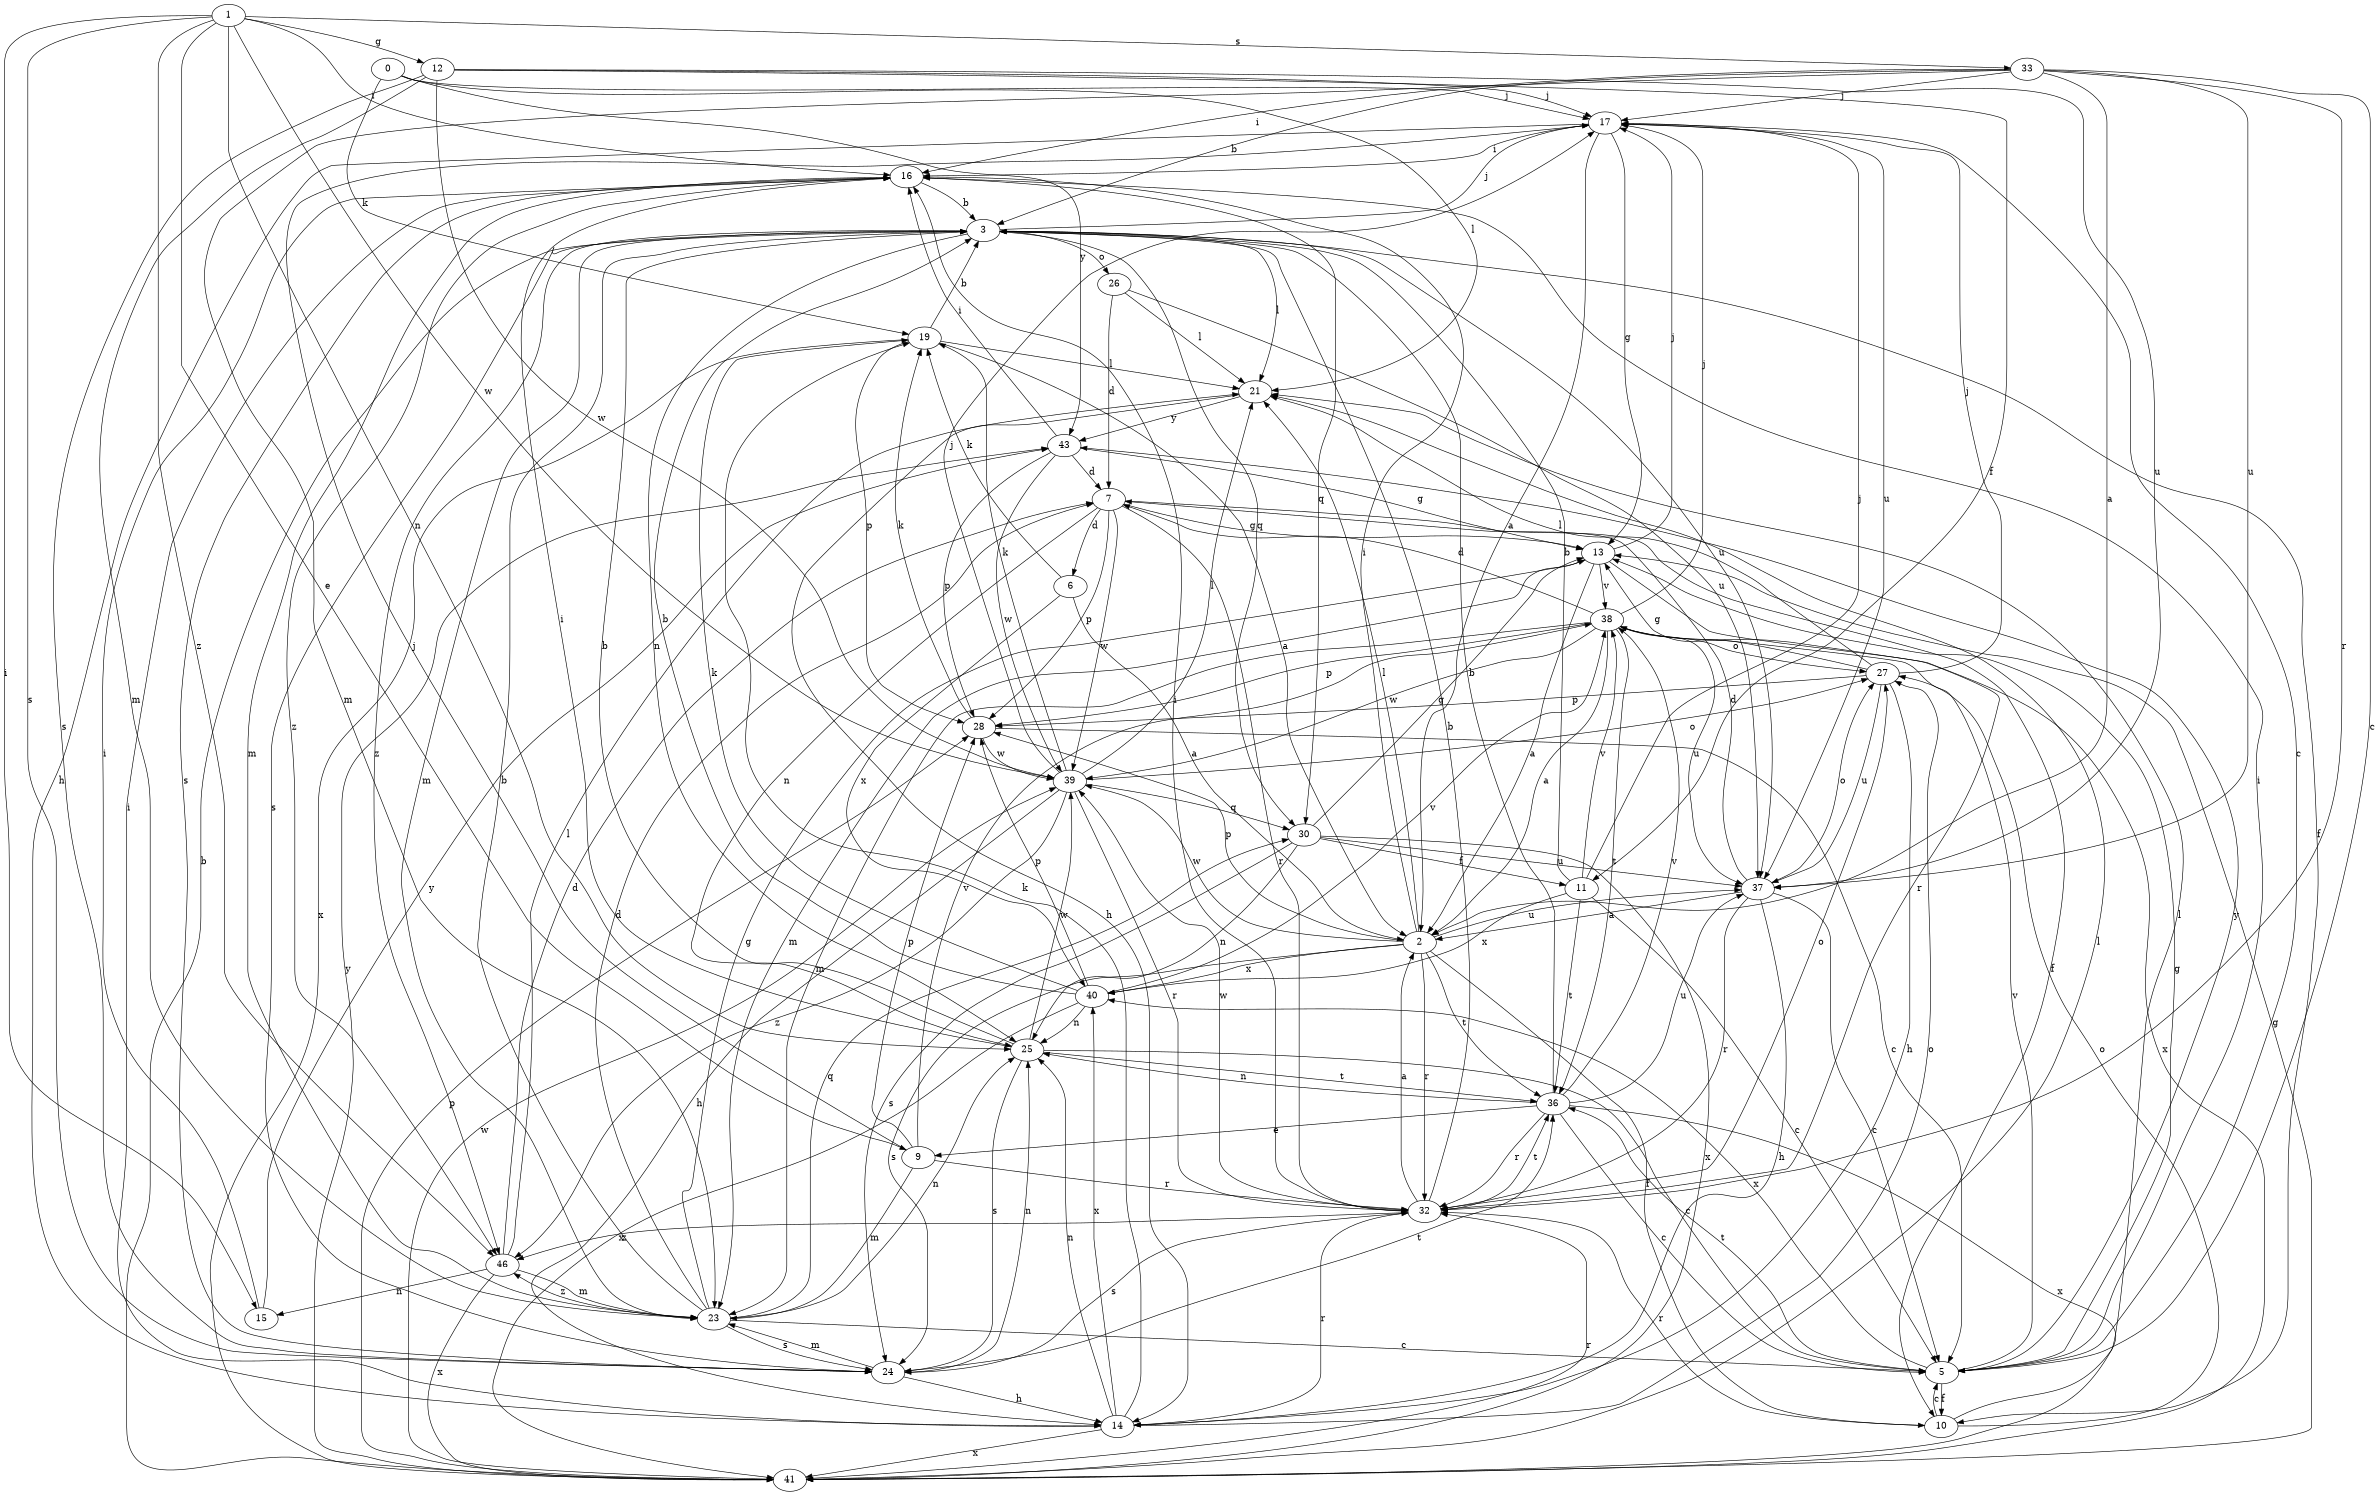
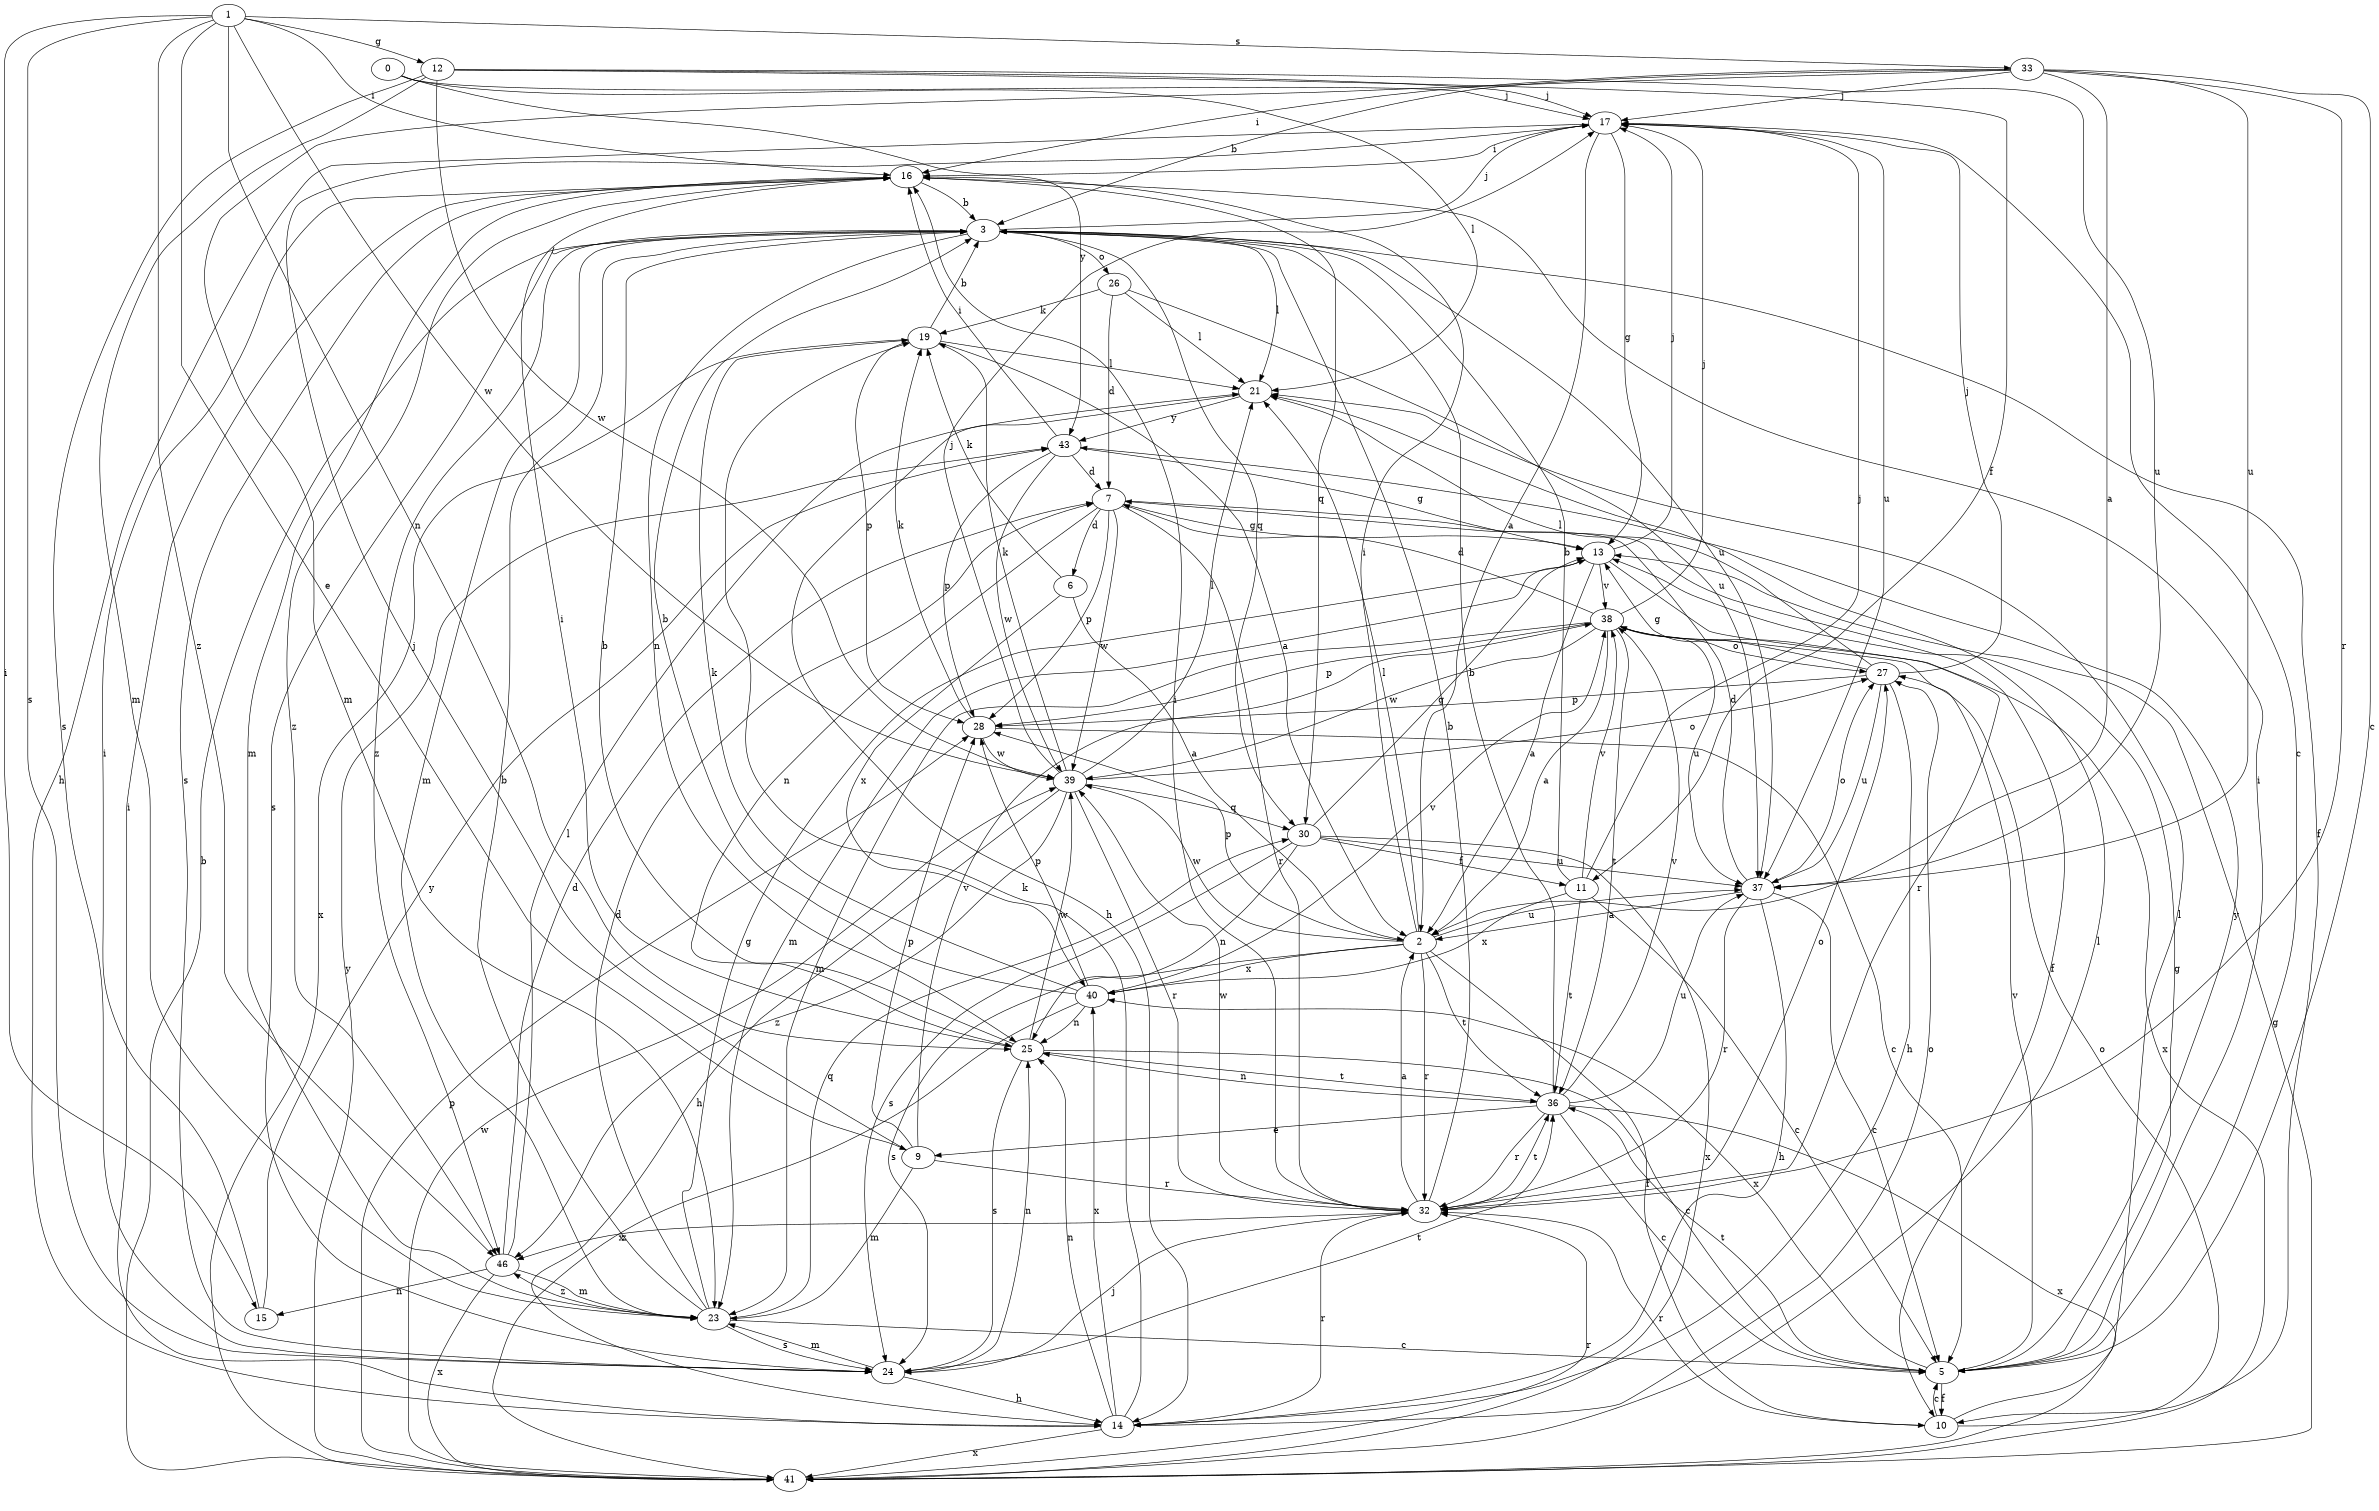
edge "0" -> "19": now "26" -> "19"
edge "23" -> "25": removed, label "n"
edge "32" -> "24": label "s" -> "j"
